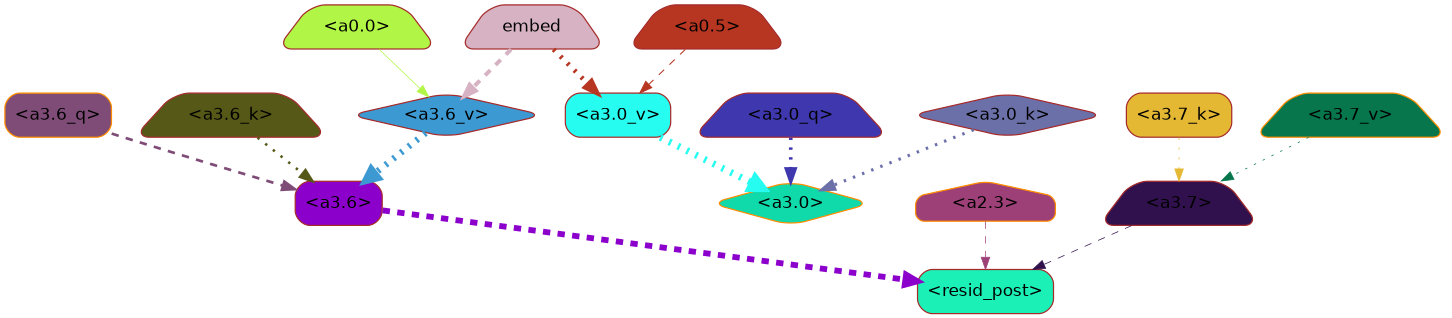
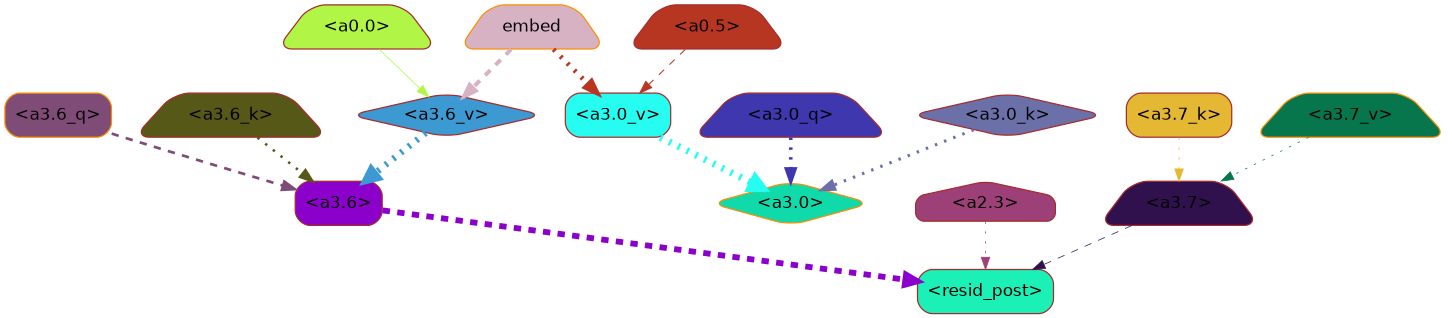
node "embed": color brown -> darkorange
node "<a2.3>": color darkorange -> brown
edge "<a2.3>" -> "<resid_post>": style dashed -> dotted
